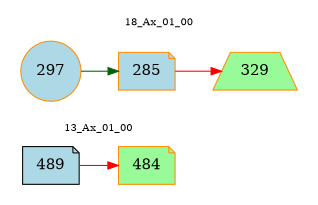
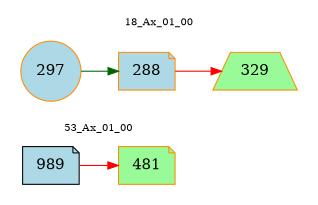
node "285": label "285" -> "288"
cluster "13_Ax_01_00": label "13_Ax_01_00" -> "53_Ax_01_00"
node "489": label "489" -> "989"
node "484": label "484" -> "481"
